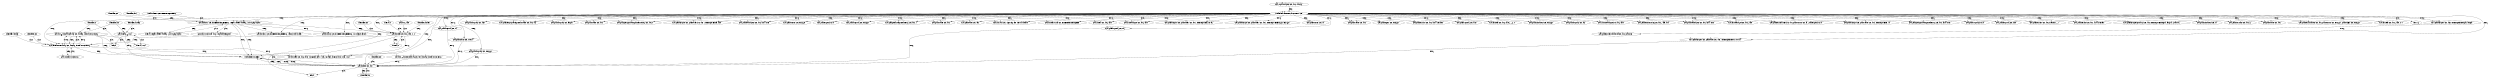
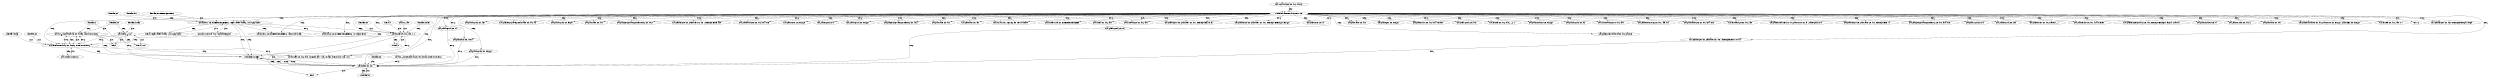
node "(MethodReturn,FZ_ERROR_GENERIC)": label "(MethodReturn,FZ_ERROR_GENERIC)" -> "(Identifier,FZ_ERROR_GENERIC)"
node "(Call,pdf_get_listcap_xref_entry(ctx, doc, i))": label "(Call,pdf_get_listcap_xref_entry(ctx, doc, i))" -> "(Call,pdf_get_populating_xref_entry(ctx, doc, i))"
edge "(Call,pdf_dict_put(ctx, dict, PDF_NAME_Length, length))" -> "(Call,pdf_ensure_solid_xref(ctx, doc, maxnum))": now "(MethodParameterIn,fz_context *ctx)" -> "(Call,pdf_ensure_solid_xref(ctx, doc, maxnum))"
edge "(Call,listcap = 1024)" -> "(Call,fz_maxnum_array(ctx, listcap, sizeof(struct entry)))": added, label "DDG:"
